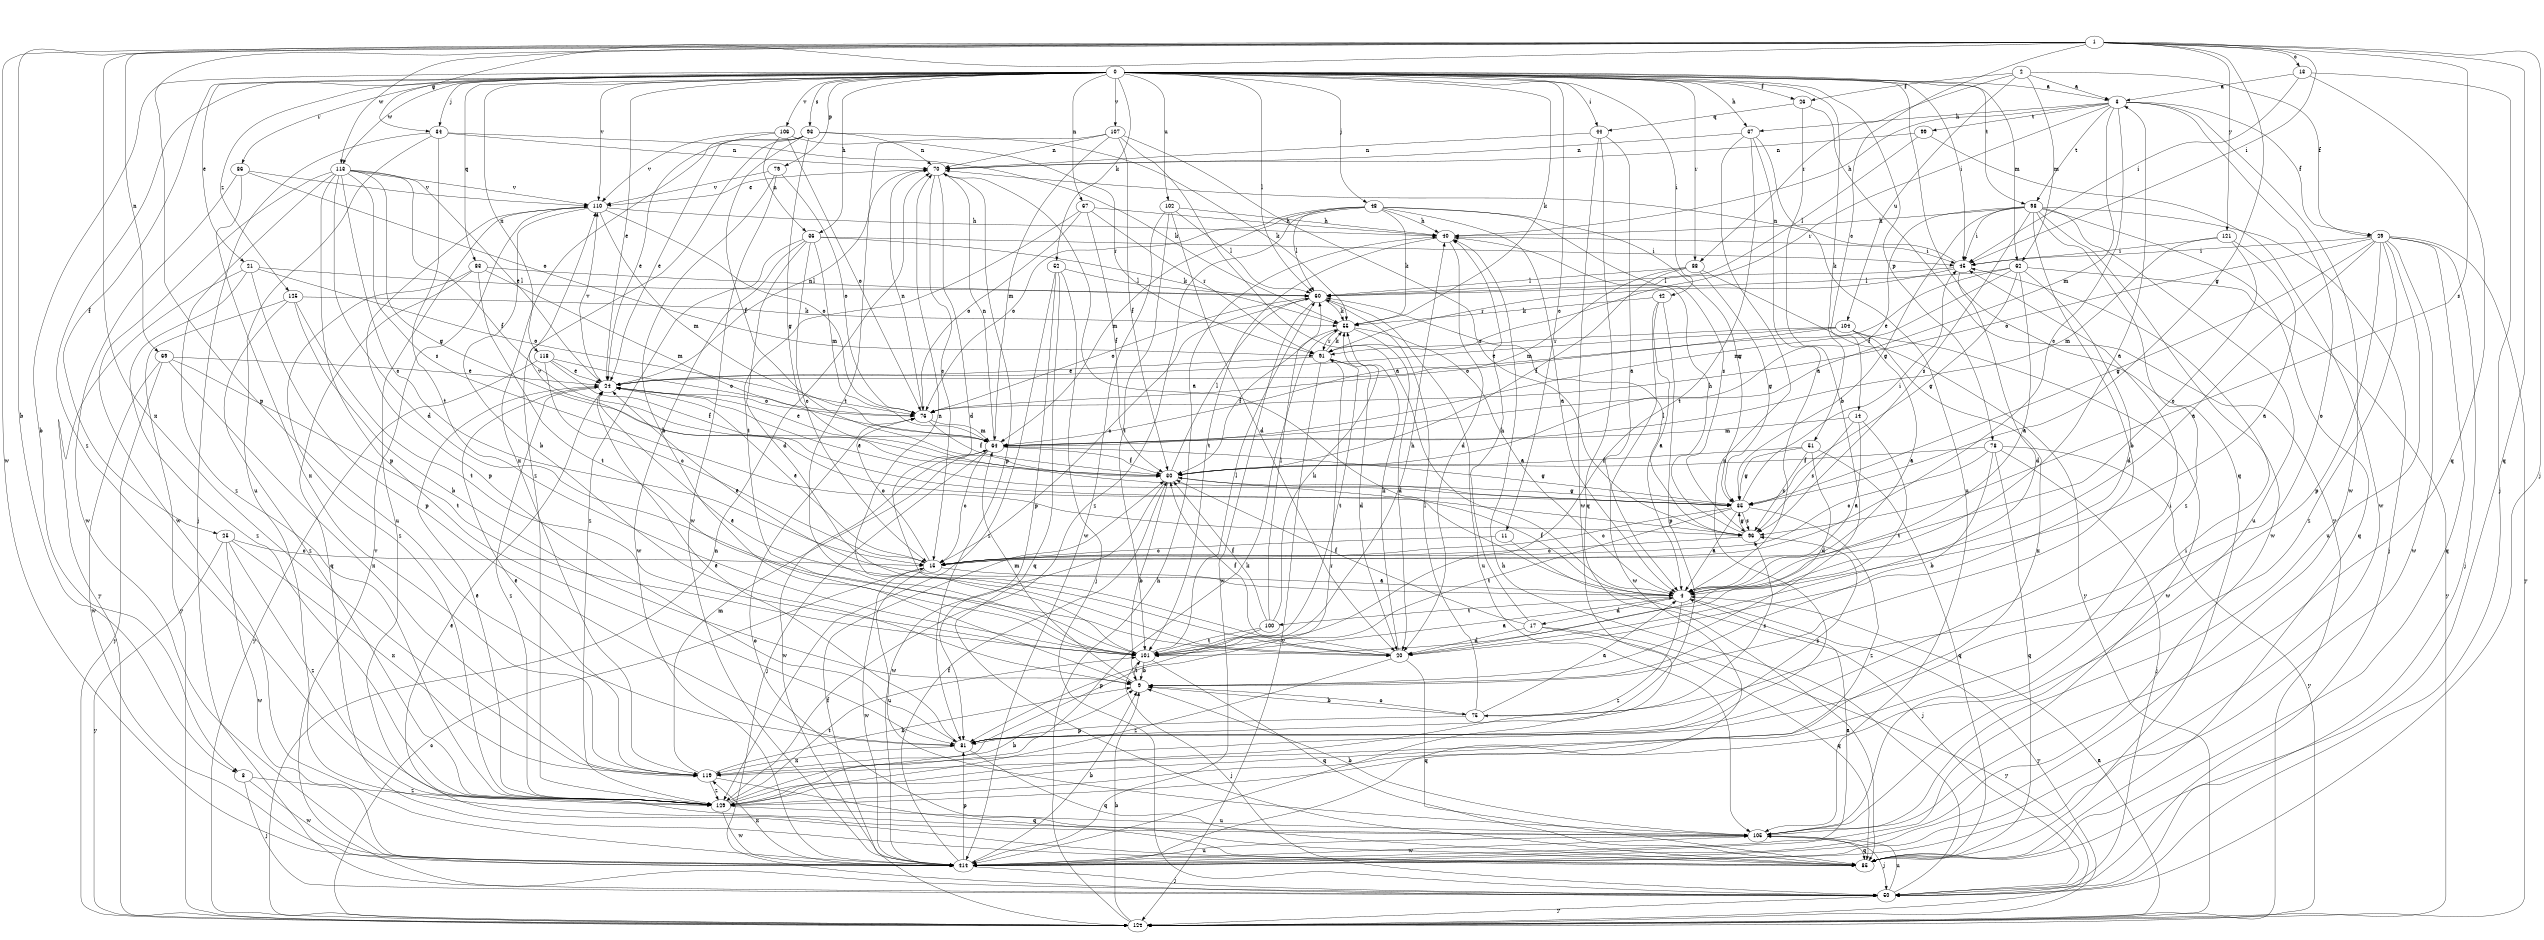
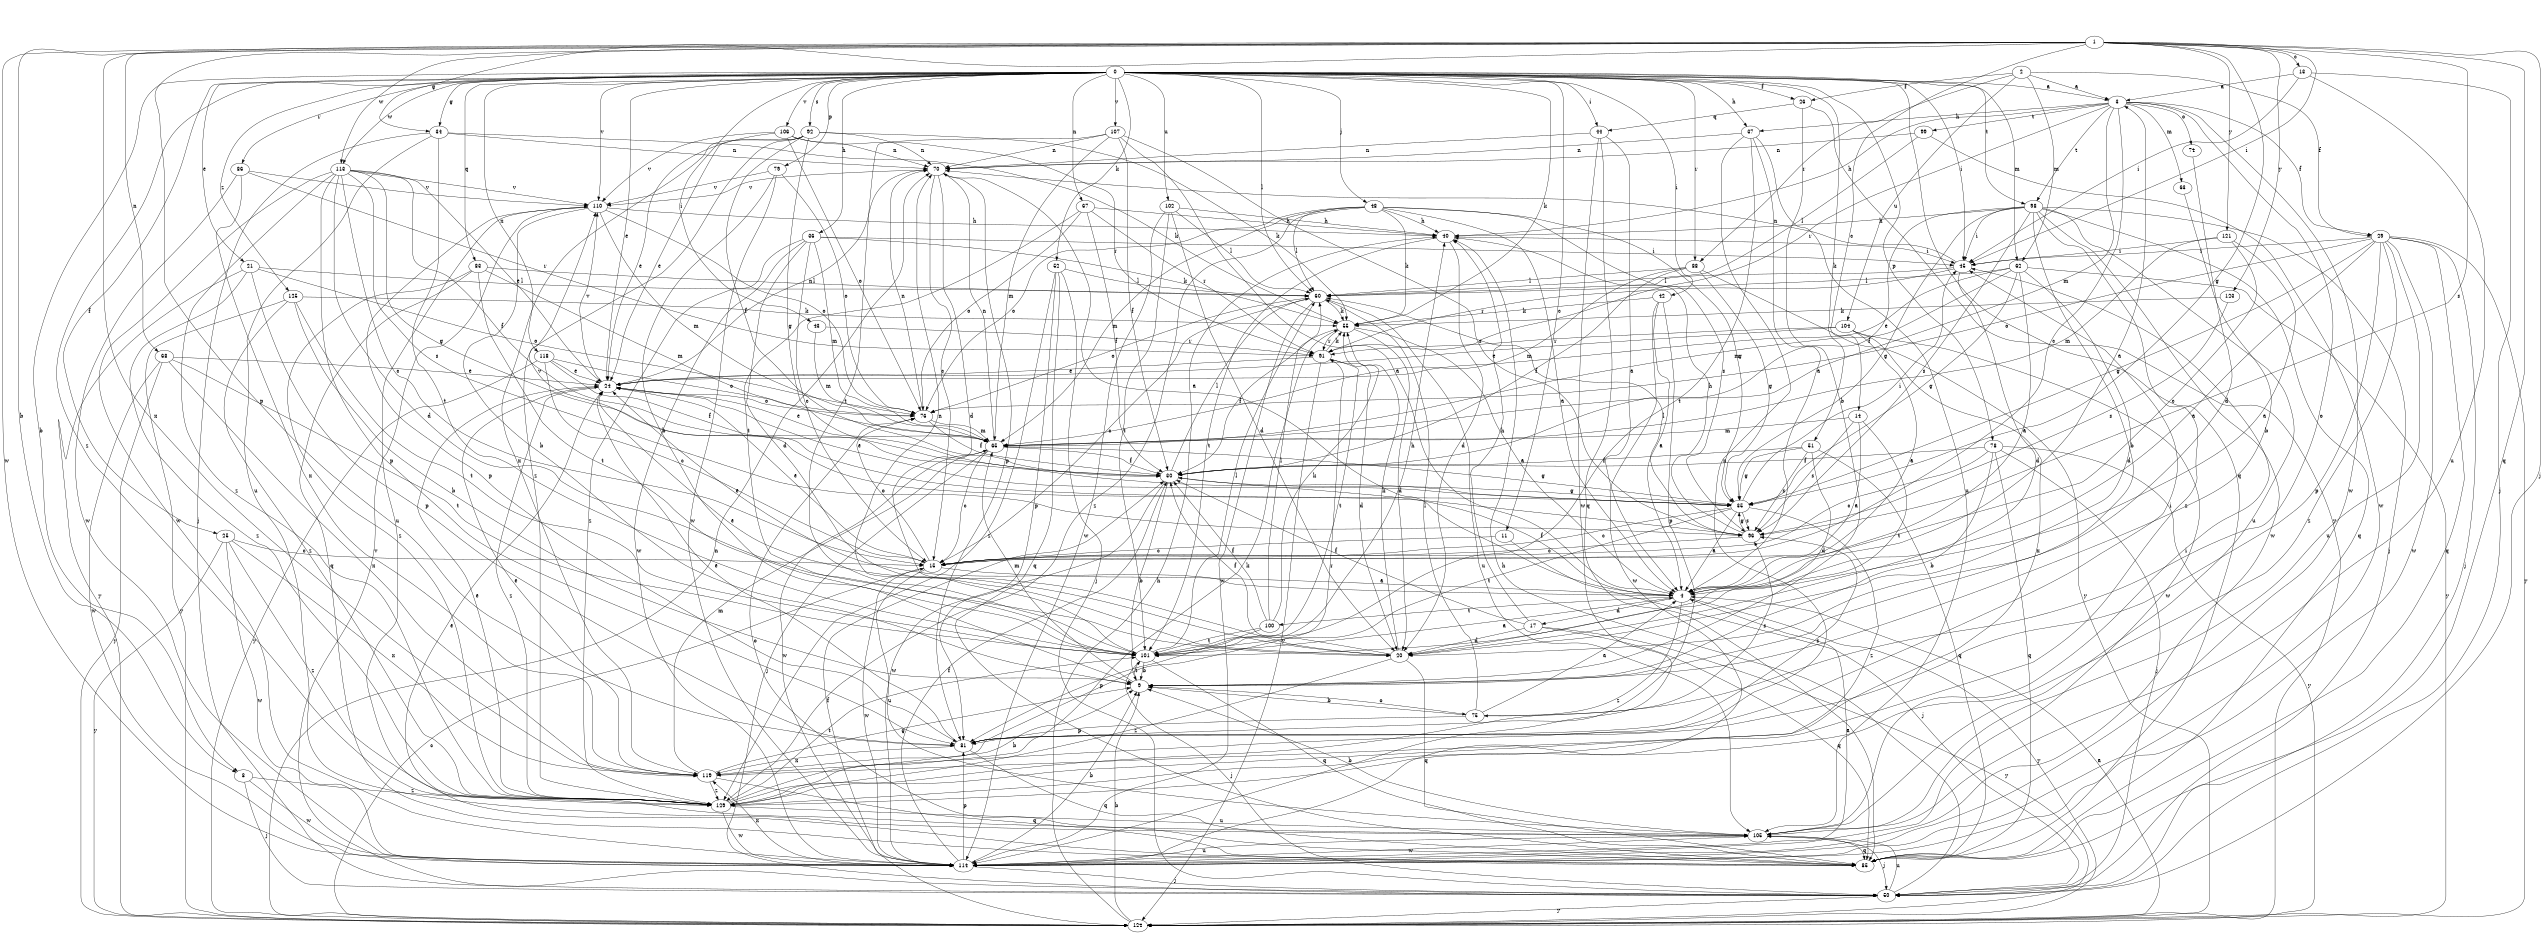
edge "0" -> "34": label "j" -> "g"
node "93": label "93" -> "92"
node "74": added
edge "70" -> "110": label "e" -> "v"
node "63": added
edge "106" -> "36": now "106" -> "70"
edge "86" -> "91": label "o" -> "r"
node "123": added
node "43": added
node "69": label "69" -> "68"
edge "104" -> "76": removed, label "o"
node "64": label "64" -> "65"
edge "13" -> "105": label "q" -> "u"
edge "119" -> "9": label "b" -> "g"
node "414": label "414" -> "114"
